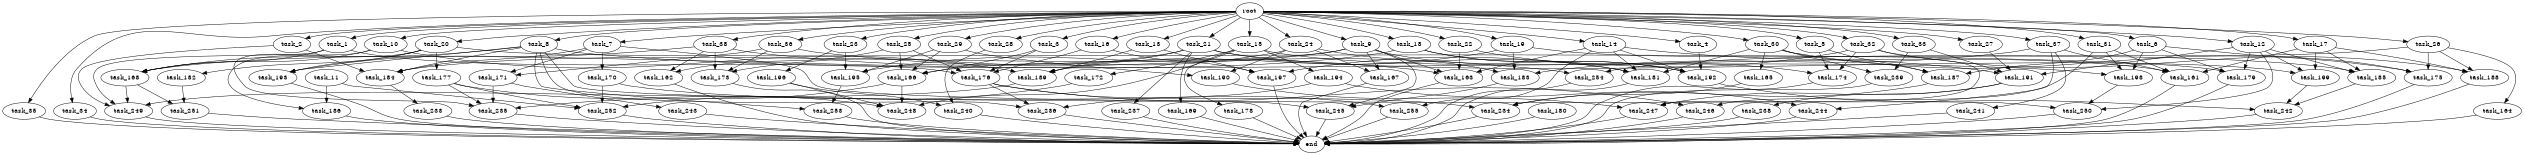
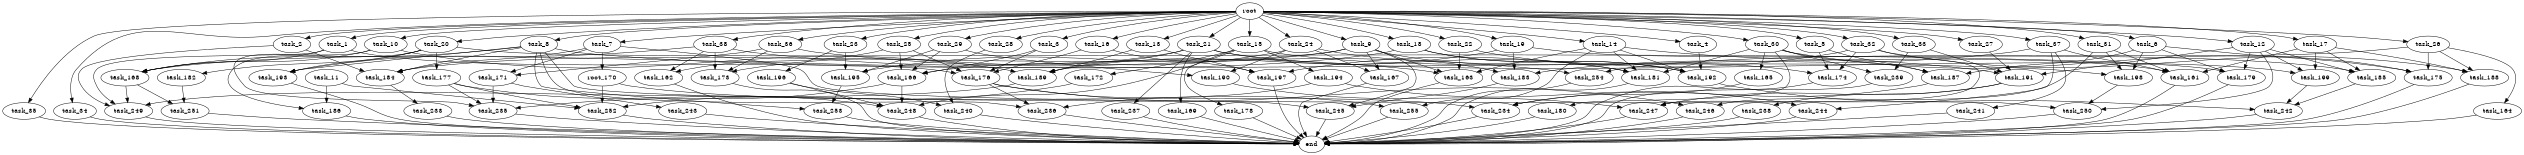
node "task_170": label "task_170" -> "root_170"
edge "task_30" -> "task_180": added
edge "task_248" -> "end": added
